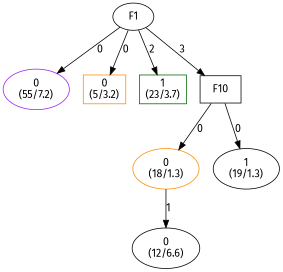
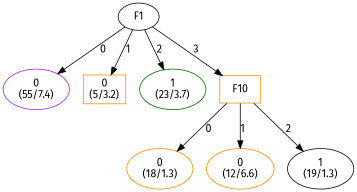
edge "F1" -> "0 (5/3.2)": label "0" -> "1"
node "0 (55/7.2)": label "0 (55/7.2)" -> "0 (55/7.4)"
node "1 (23/3.7)": shape box -> ellipse
node "F10": color black -> darkorange
edge "F10" -> "1 (19/1.3)": label "0" -> "2"
edge "0 (18/1.3)" -> "0 (12/6.6)": now "F10" -> "0 (12/6.6)"
node "0 (12/6.6)": color black -> darkorange
